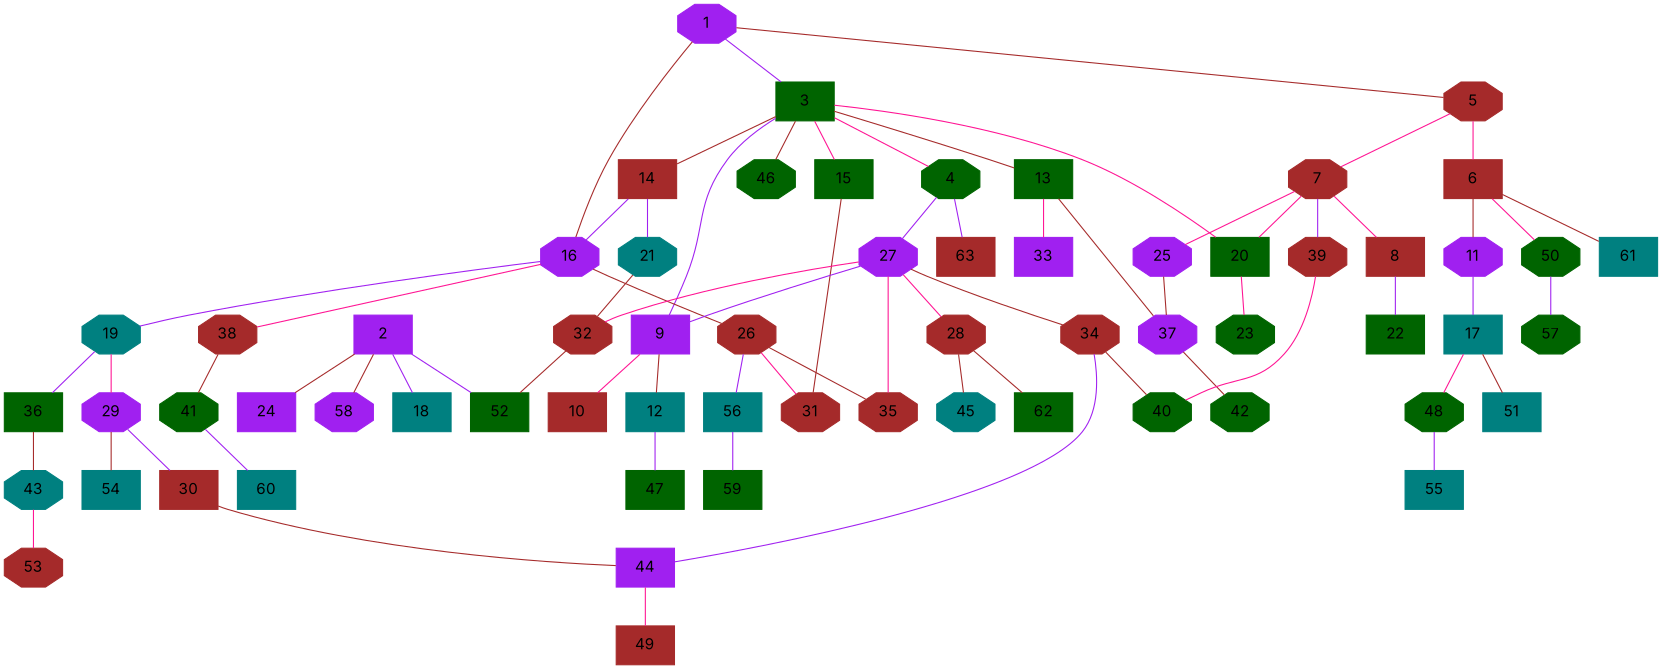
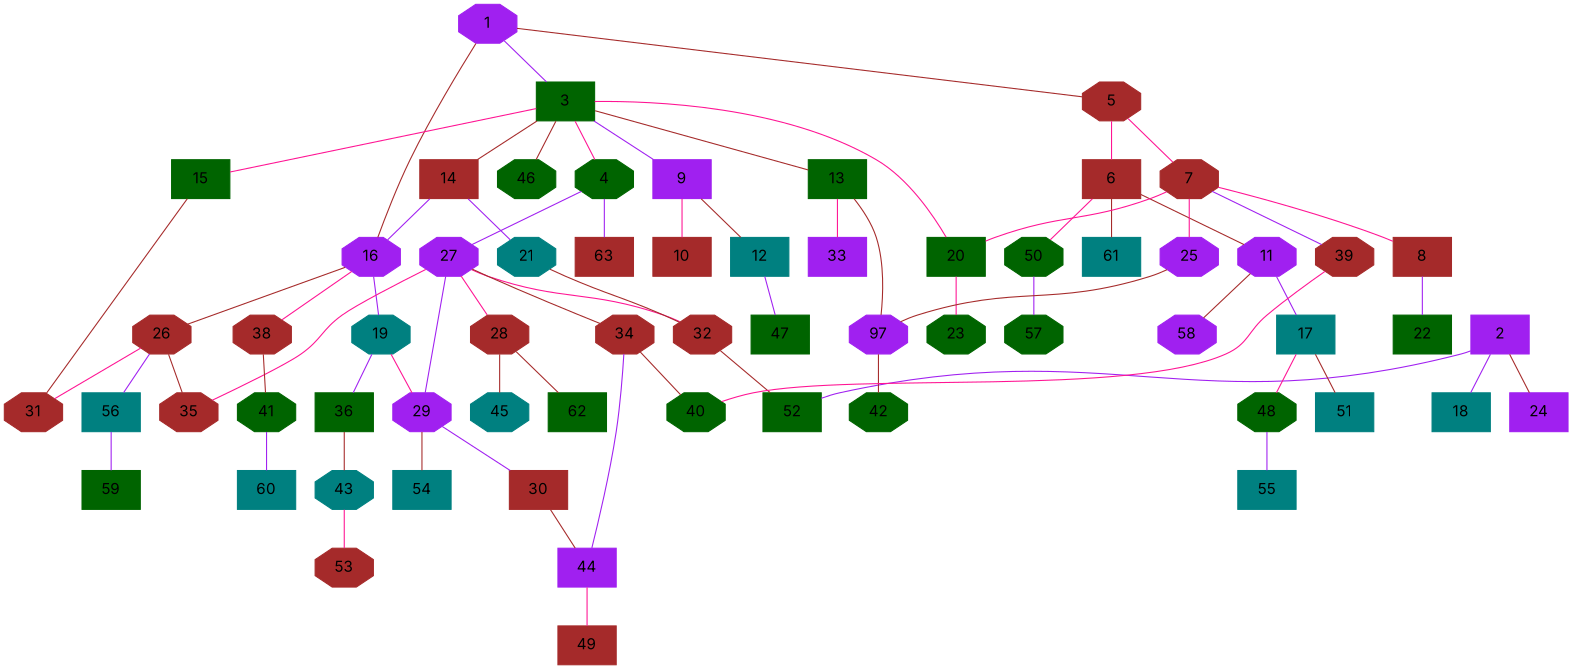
edge "27" -- "9": now "27" -- "29"
node "37": label "37" -> "97"
edge "2" -- "58": now "11" -- "58"
